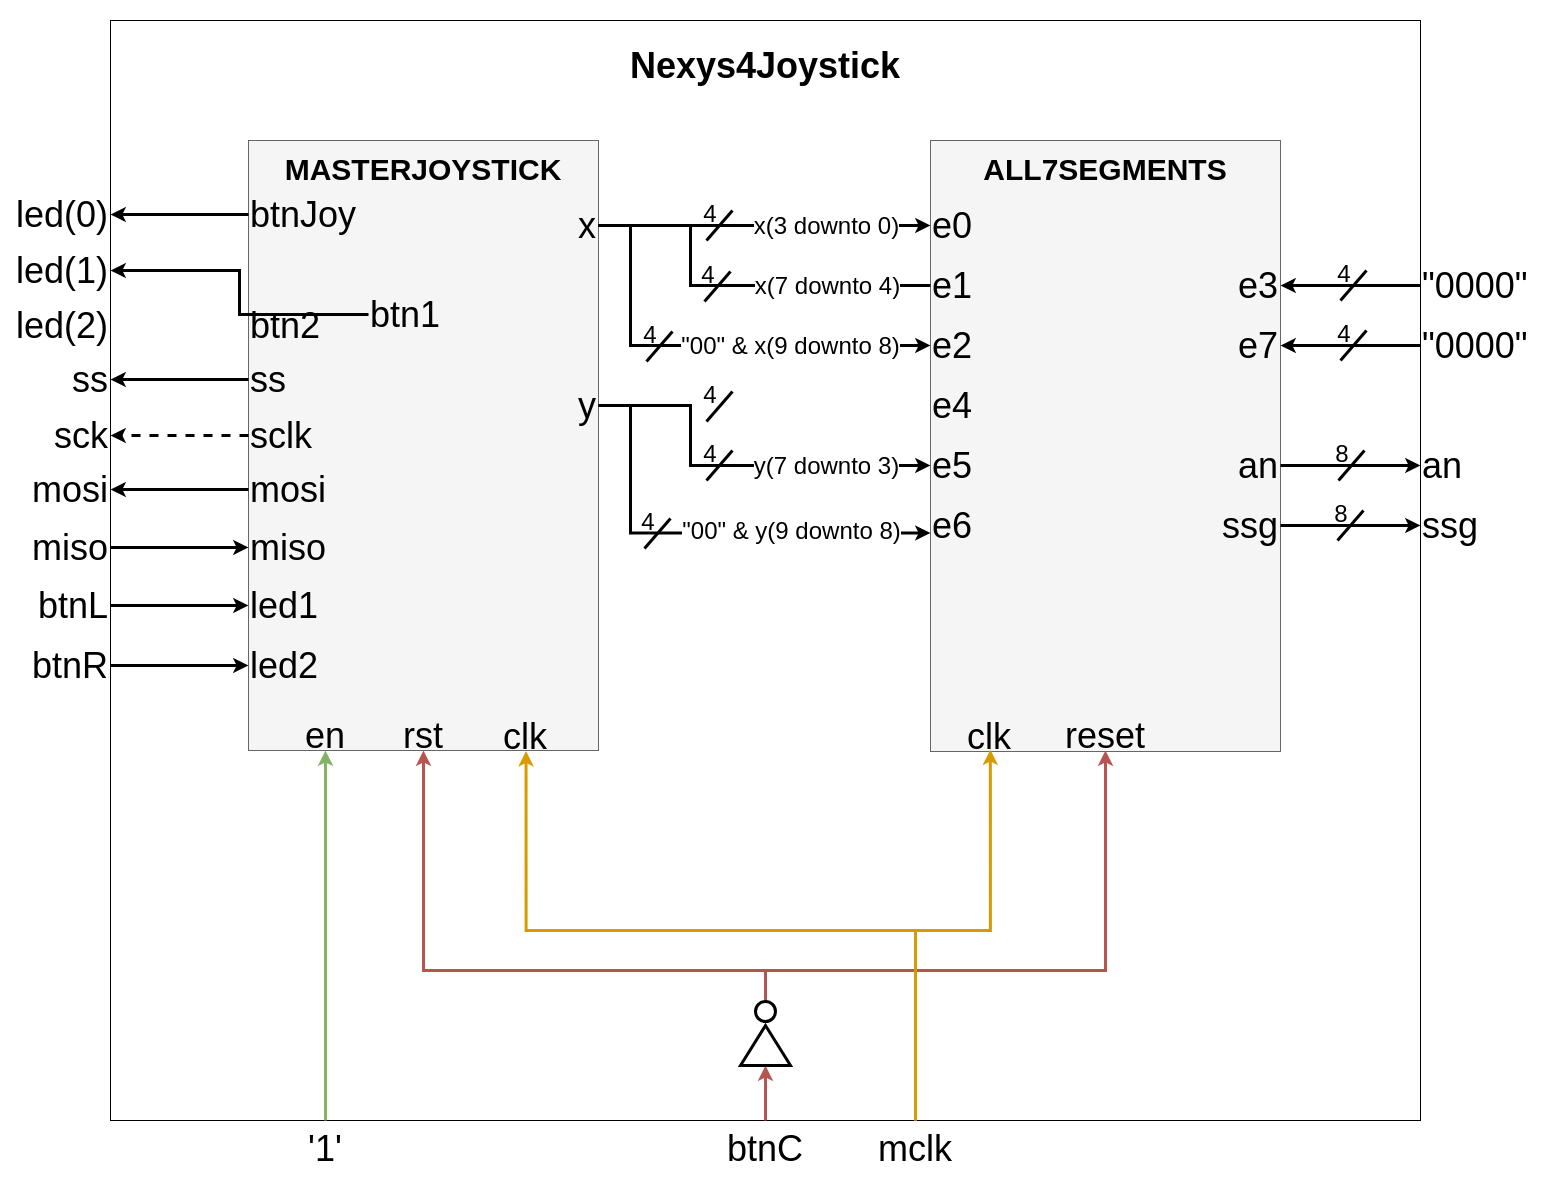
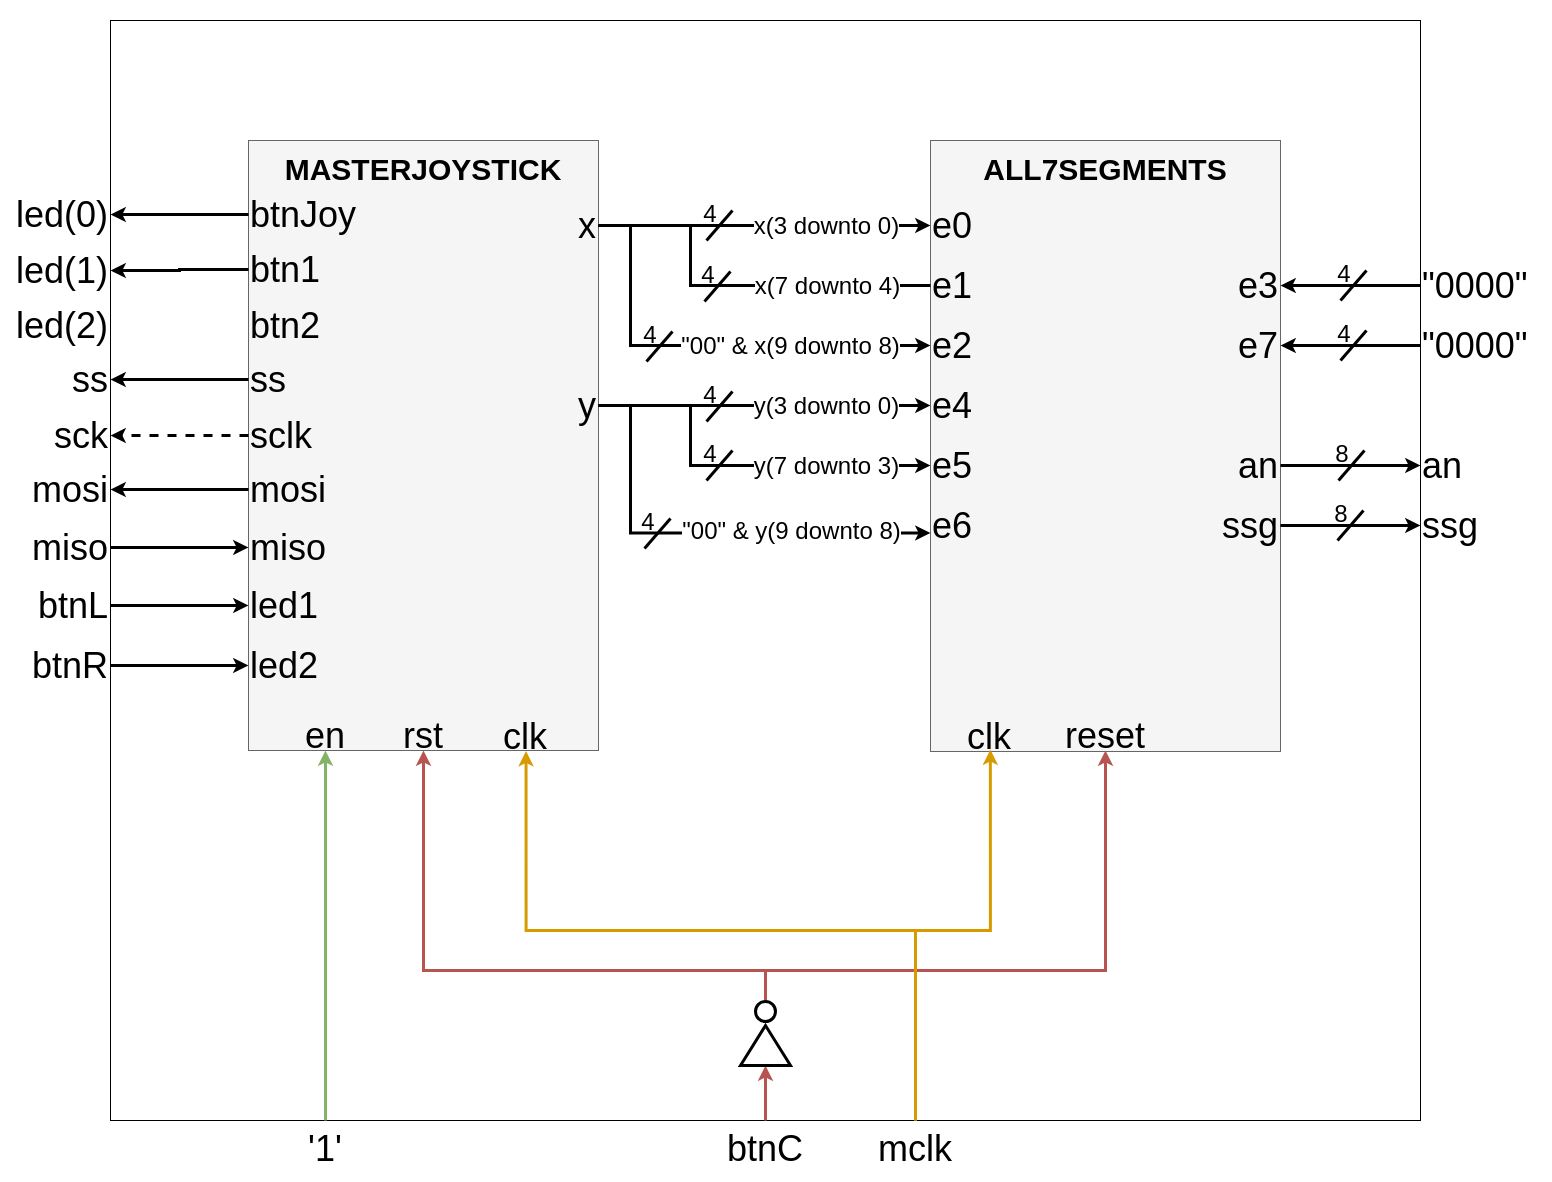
node "Nexys4Joystick": removed
node "btn1": moved (414, 315) -> (294, 270)
edge "y" -> "e4": added, label "y(3 downto 0)"
